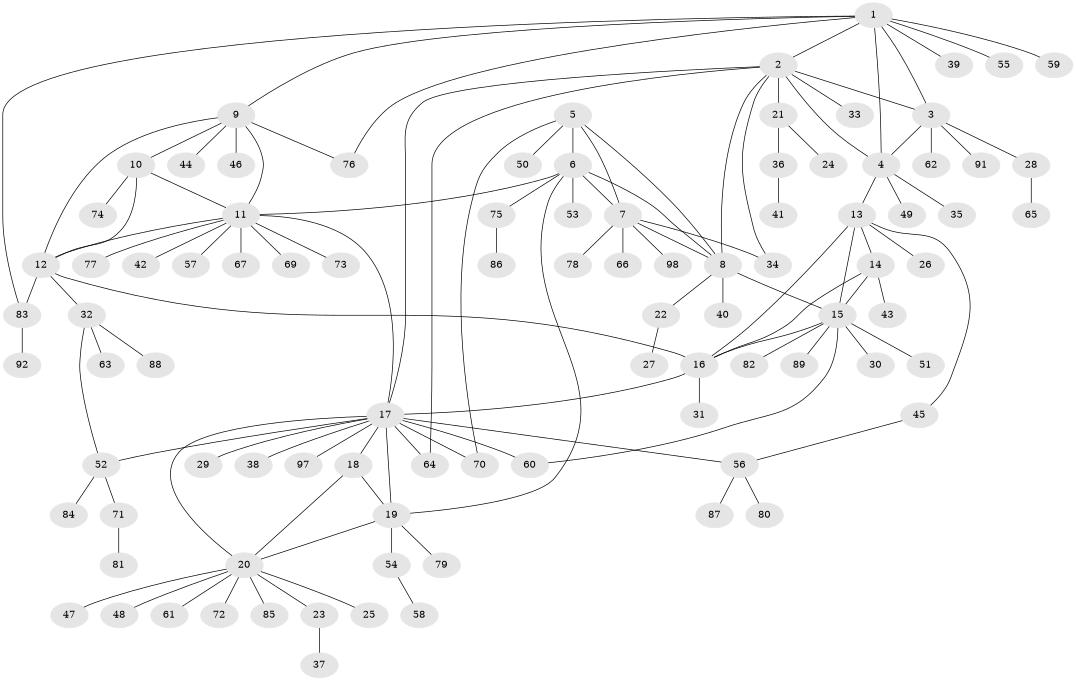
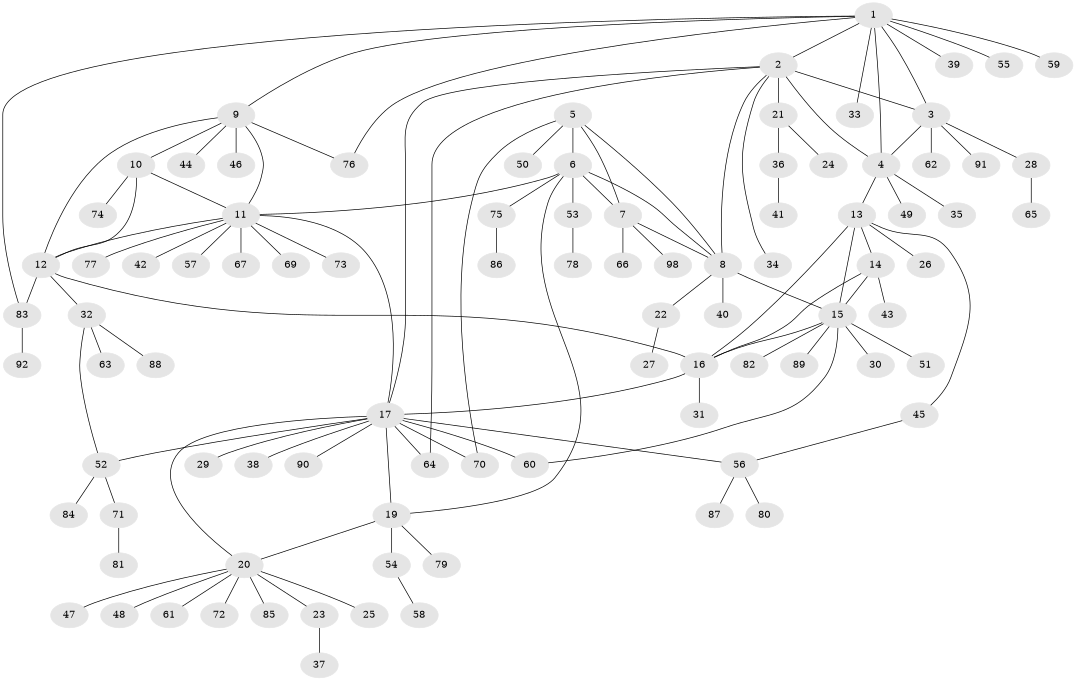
edge "2" -- "33": now "1" -- "33"
edge "7" -- "34": removed
edge "7" -- "78": now "53" -- "78"
node "97": label "97" -> "90"
node "18": removed
